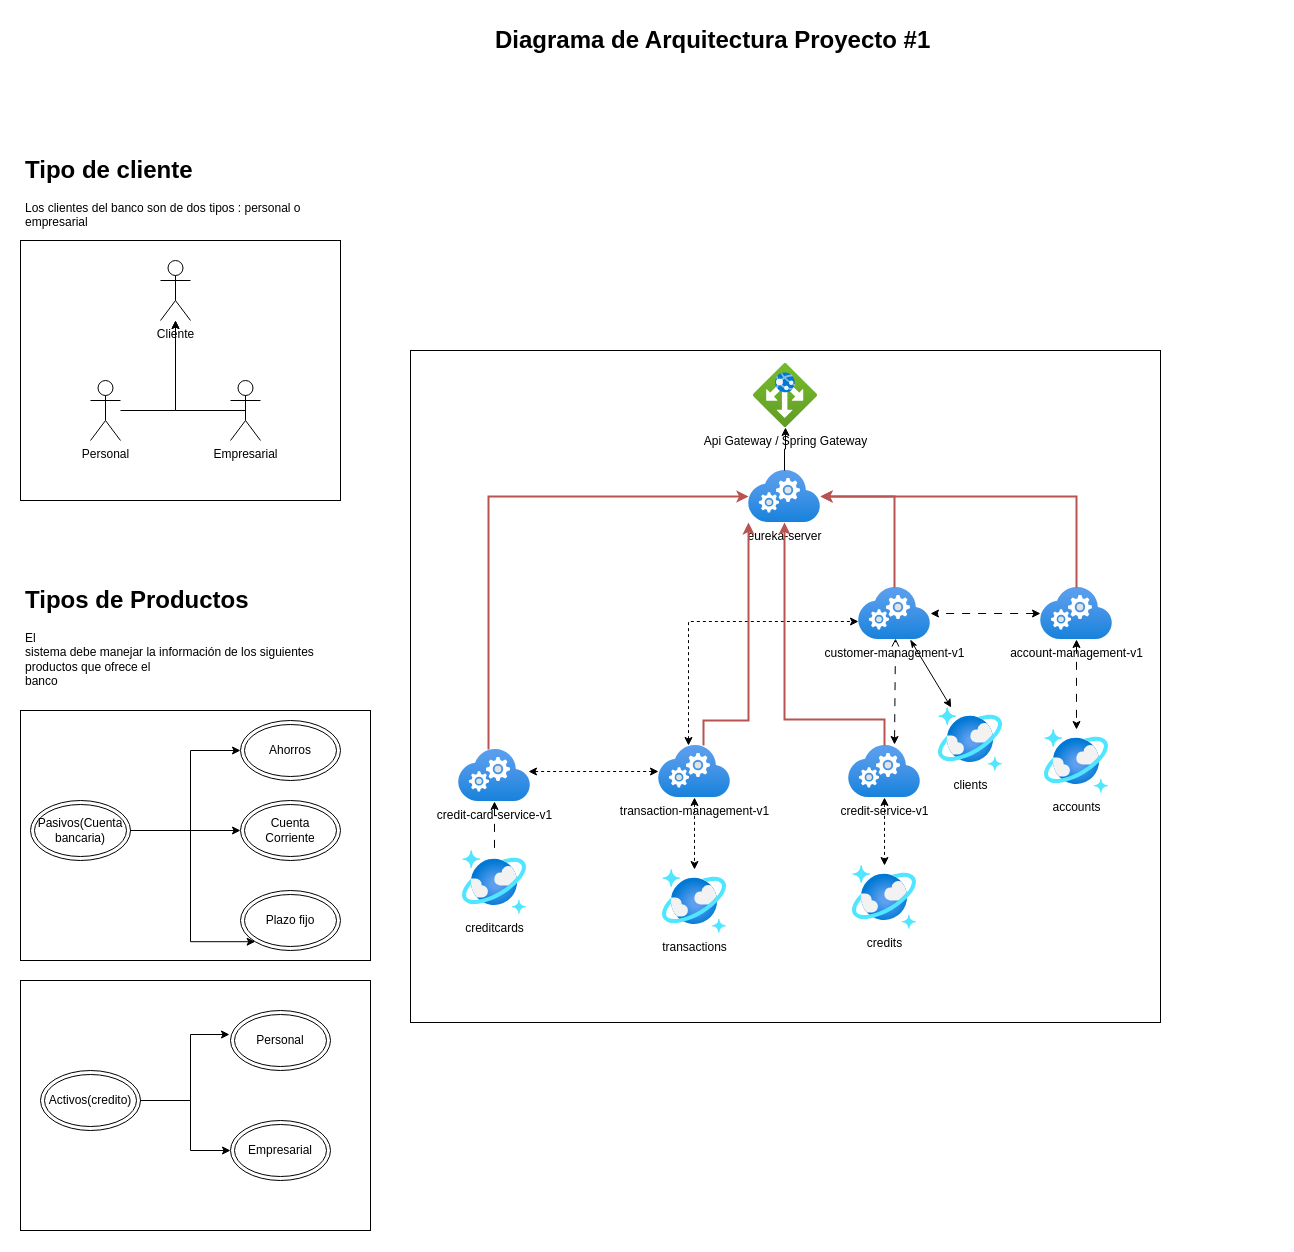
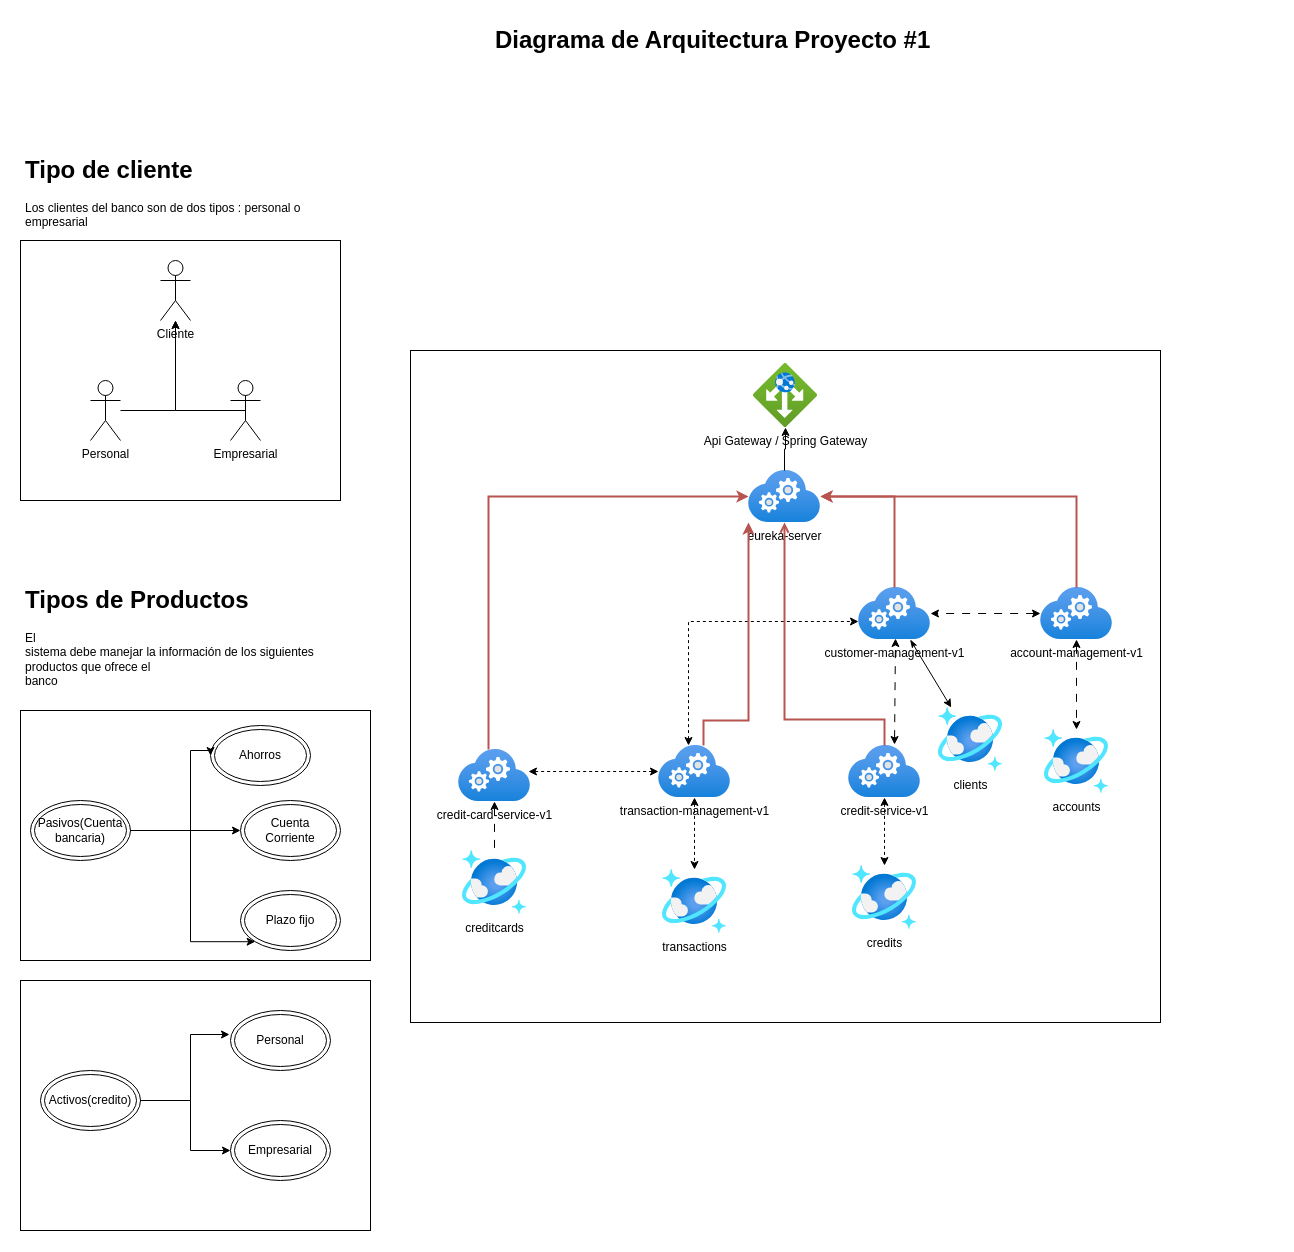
edge "credit-service-v1" -> "eureka-server": arrowhead classic -> open
edge "customer-management-v1" -- "credit-service-v1": arrowhead open -> classic
node "Ahorros": moved (291, 751) -> (261, 756)
